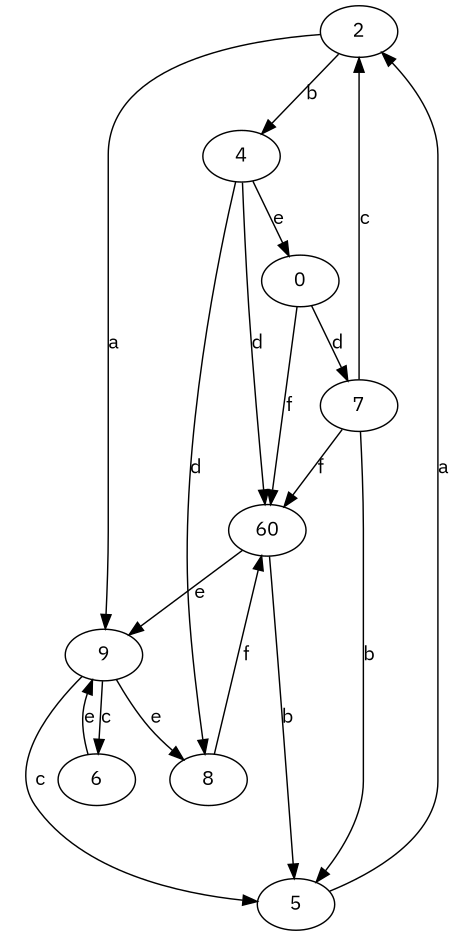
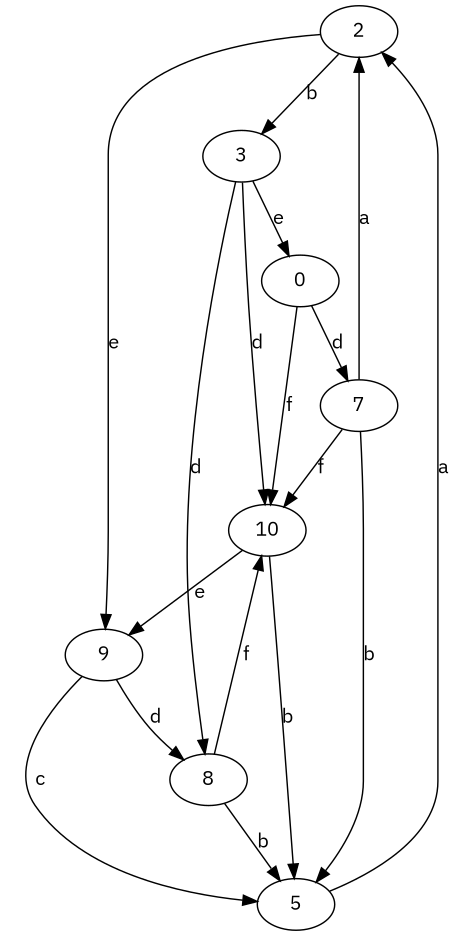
node "4": label "4" -> "3"
edge "7" -> "2": label "c" -> "a"
edge "2" -> "9": label "a" -> "e"
node "60": label "60" -> "10"
edge "9" -> "8": label "e" -> "d"
node "6": removed
edge "8" -> "5": added, label "b"
